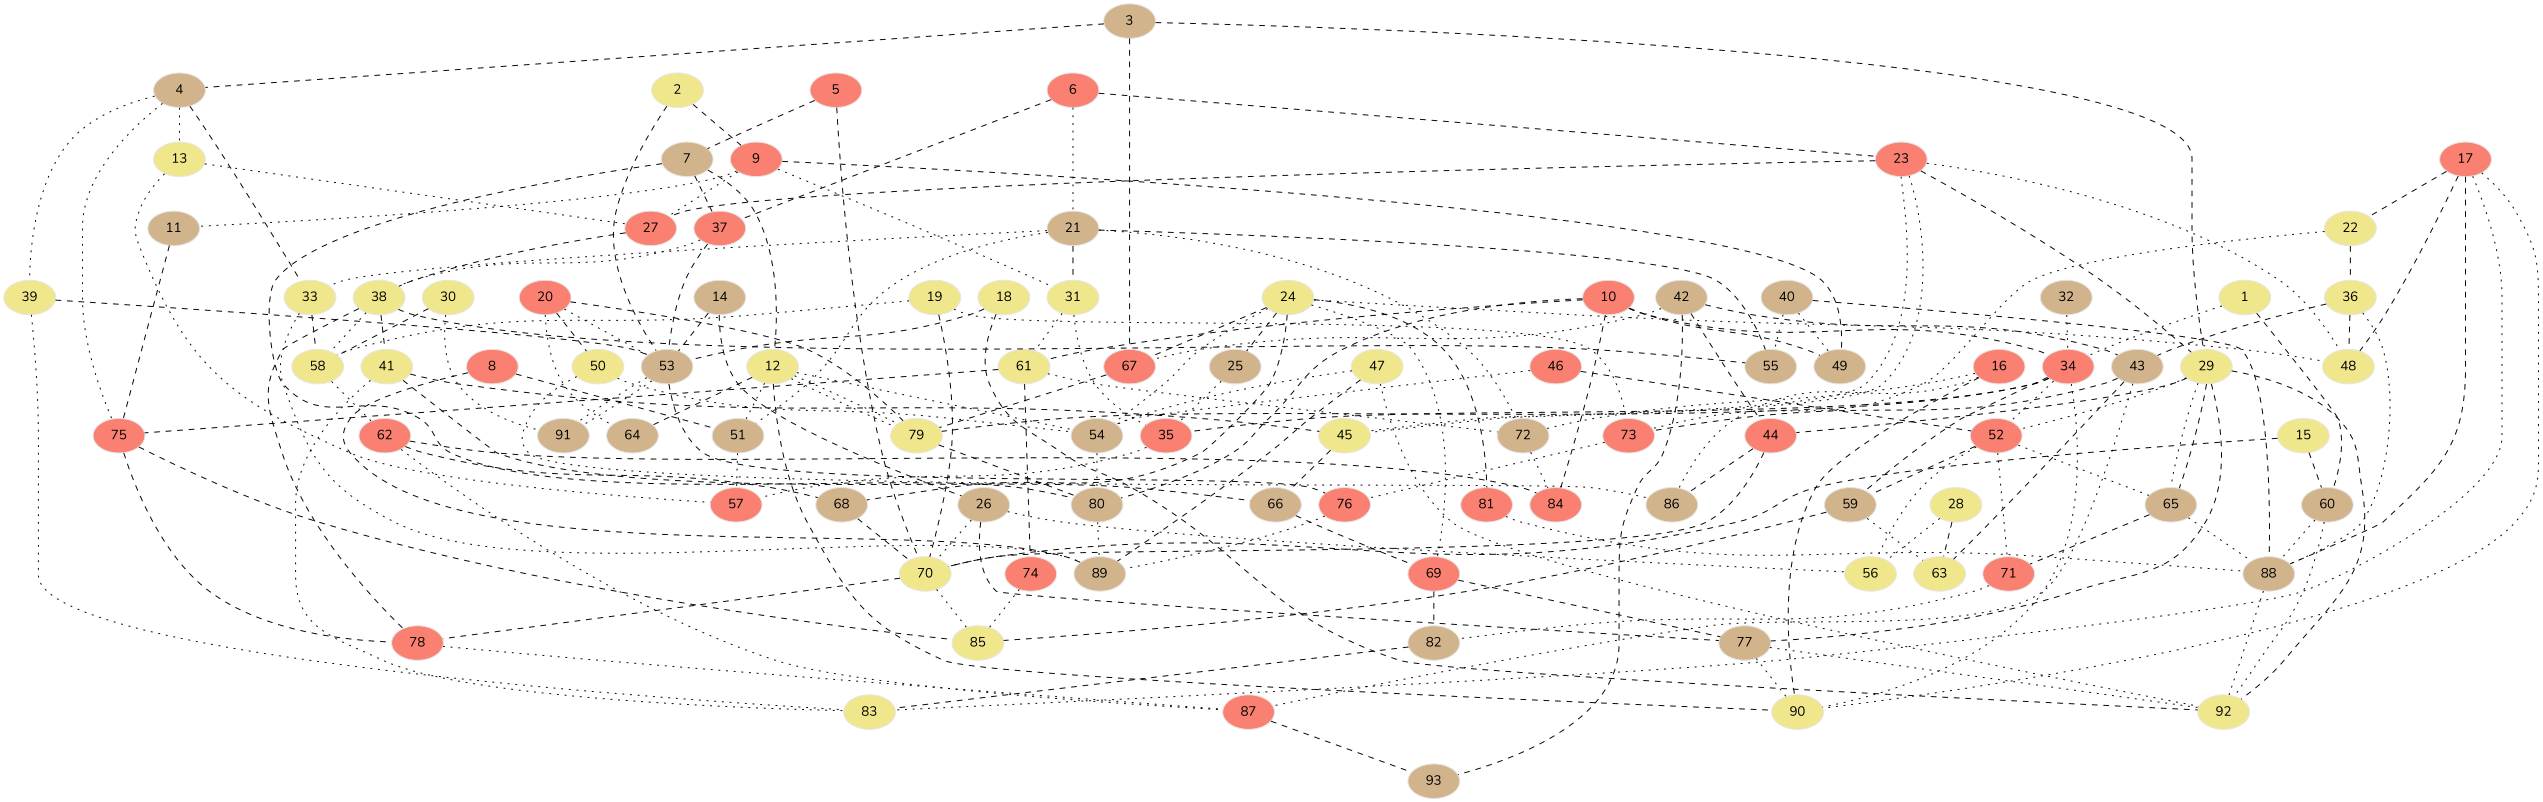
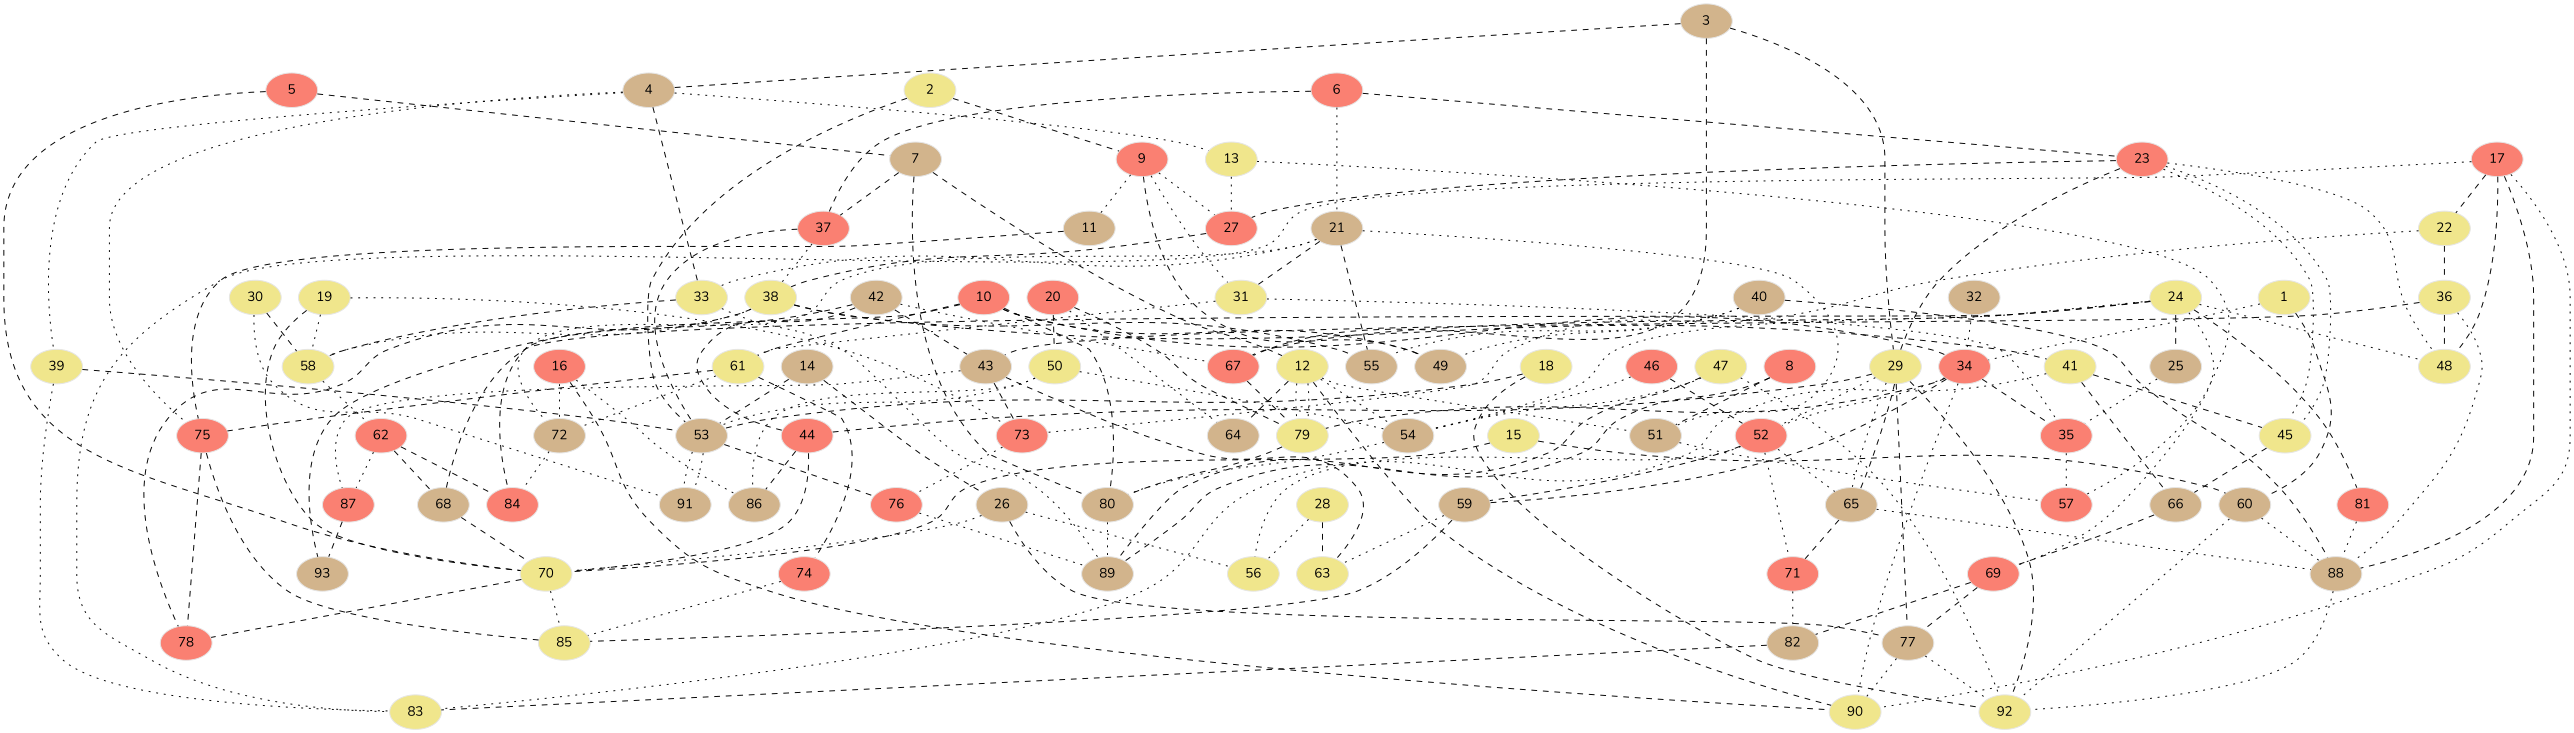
edge "20" -- "53": now "50" -- "53"
edge "78" -- "87": removed
